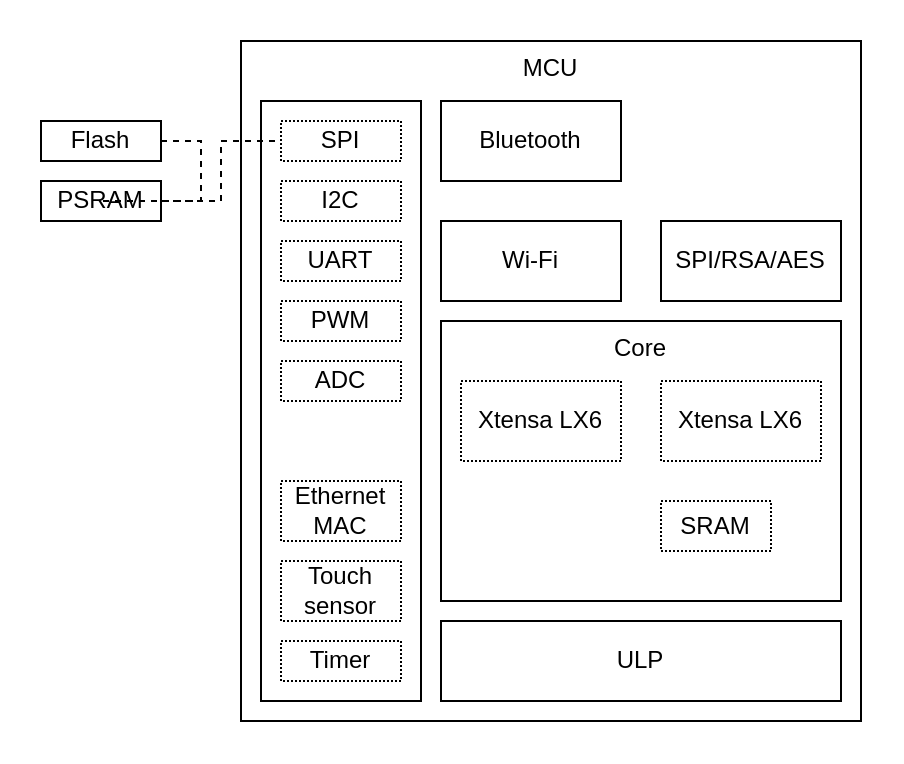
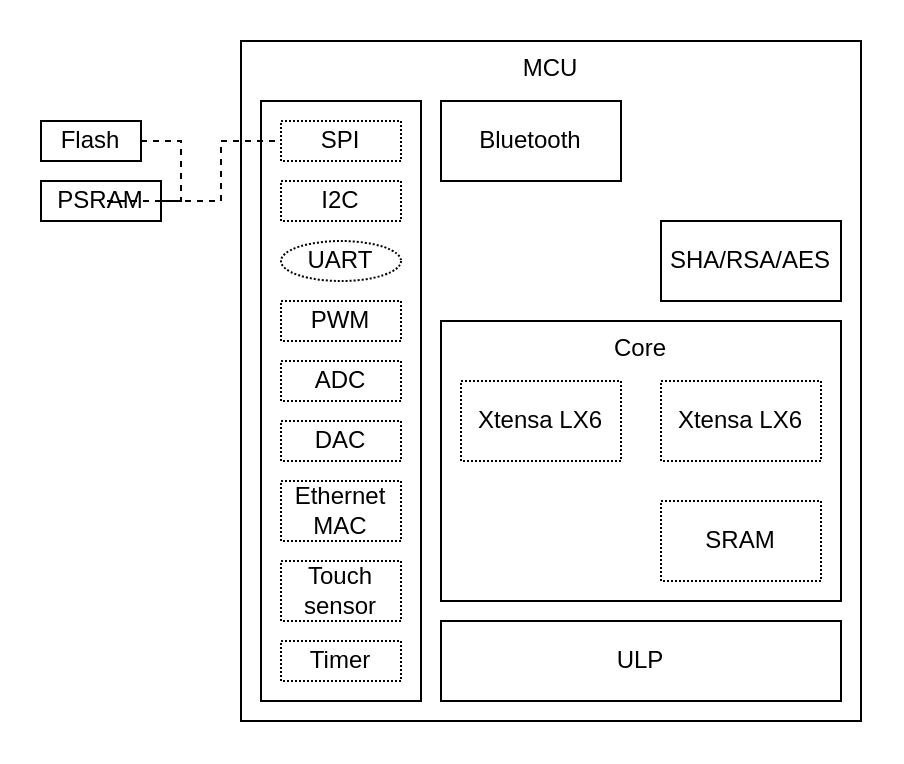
node "Flash": size 120x40 -> 100x40
node "UART": shape rectangle -> ellipse
node "Wi-Fi": removed
node "SPI/RSA/AES": label "SPI/RSA/AES" -> "SHA/RSA/AES"
node "DAC": added
node "SRAM": size 110x50 -> 160x80
